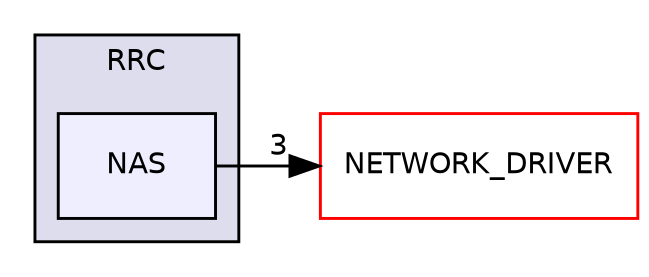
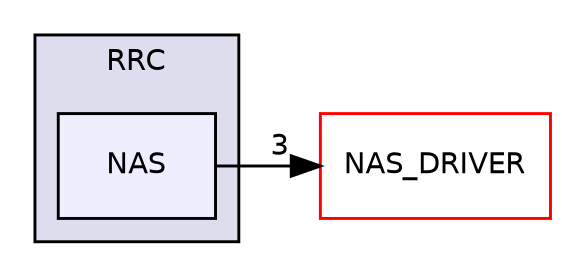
node "NETWORK_DRIVER": label "NETWORK_DRIVER" -> "NAS_DRIVER"
